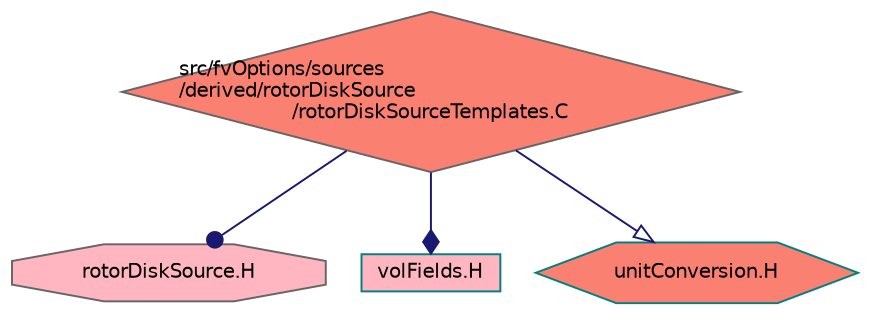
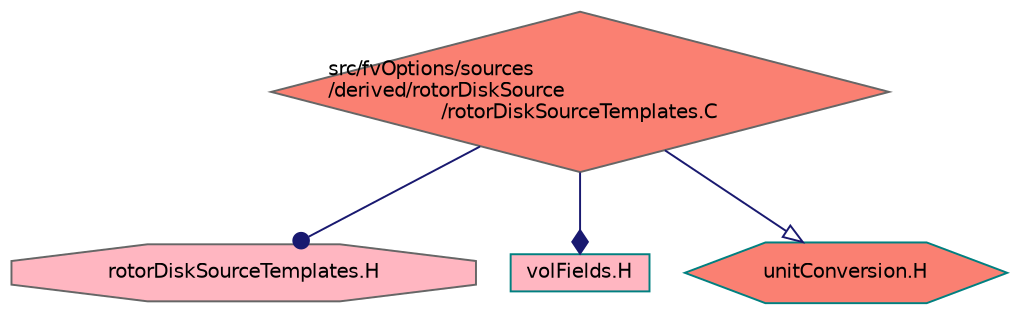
node "rotorDiskSource.H": label "rotorDiskSource.H" -> "rotorDiskSourceTemplates.H"
